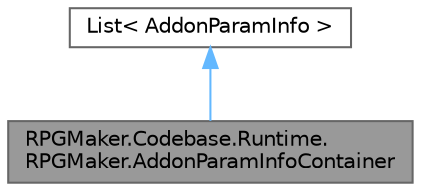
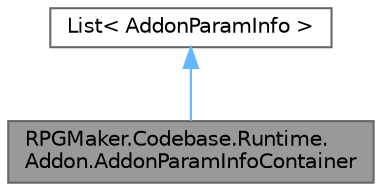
node "RPGMaker.Codebase.Runtime. RPGMaker.AddonParamInfoContainer": label "RPGMaker.Codebase.Runtime. RPGMaker.AddonParamInfoContainer" -> "RPGMaker.Codebase.Runtime. Addon.AddonParamInfoContainer"
